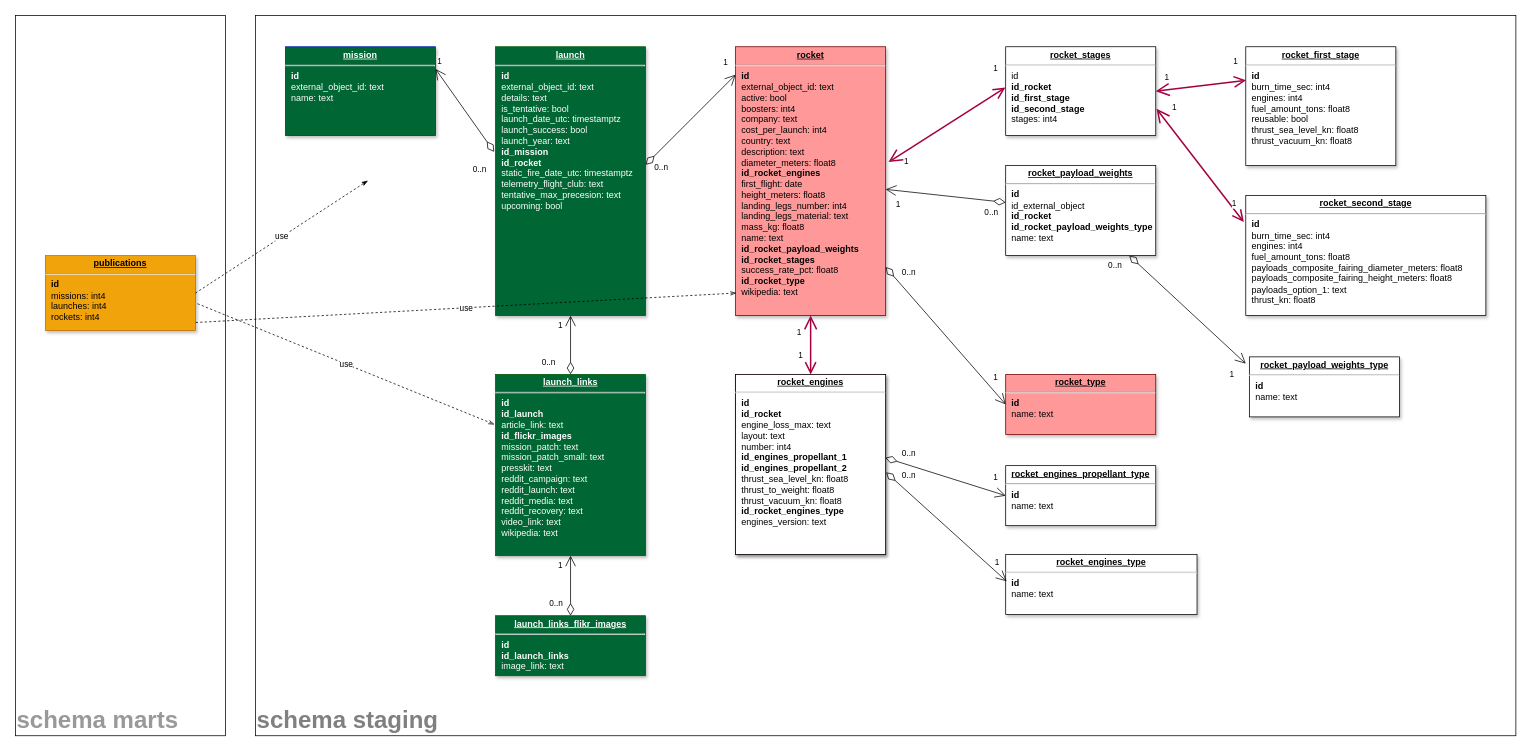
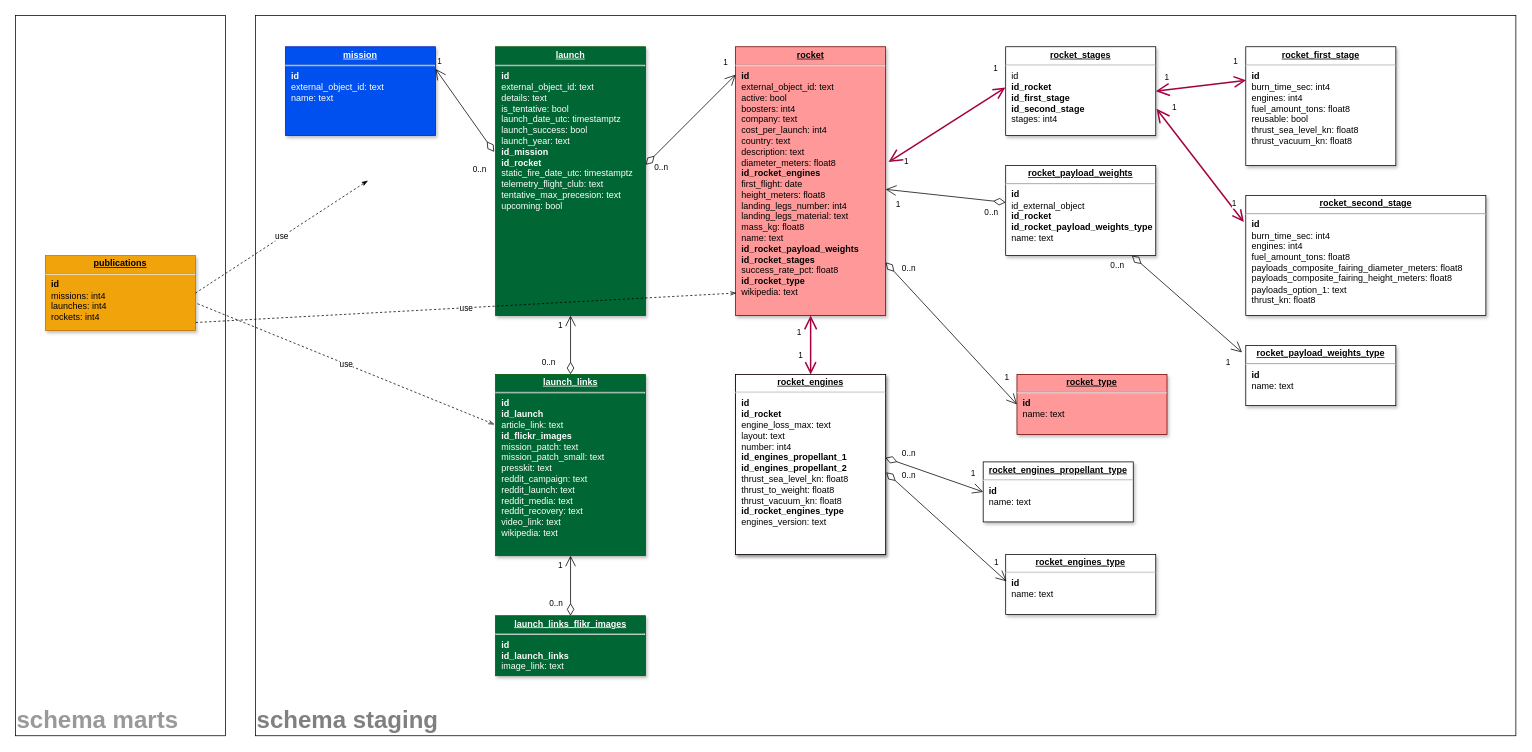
node "mission id external_object_id: text name: text": fillcolor #006633 -> #0050ef
node "rocket_payload_weights_type id name: text": moved (1324, 387) -> (1320, 375)
node "rocket_type id name: text": moved (1080, 404) -> (1092, 404)
node "rocket_engines_propellant_type id name: text": moved (1080, 495) -> (1058, 492)
node "rocket_engines_type id name: text": size 191x60 -> 150x60
